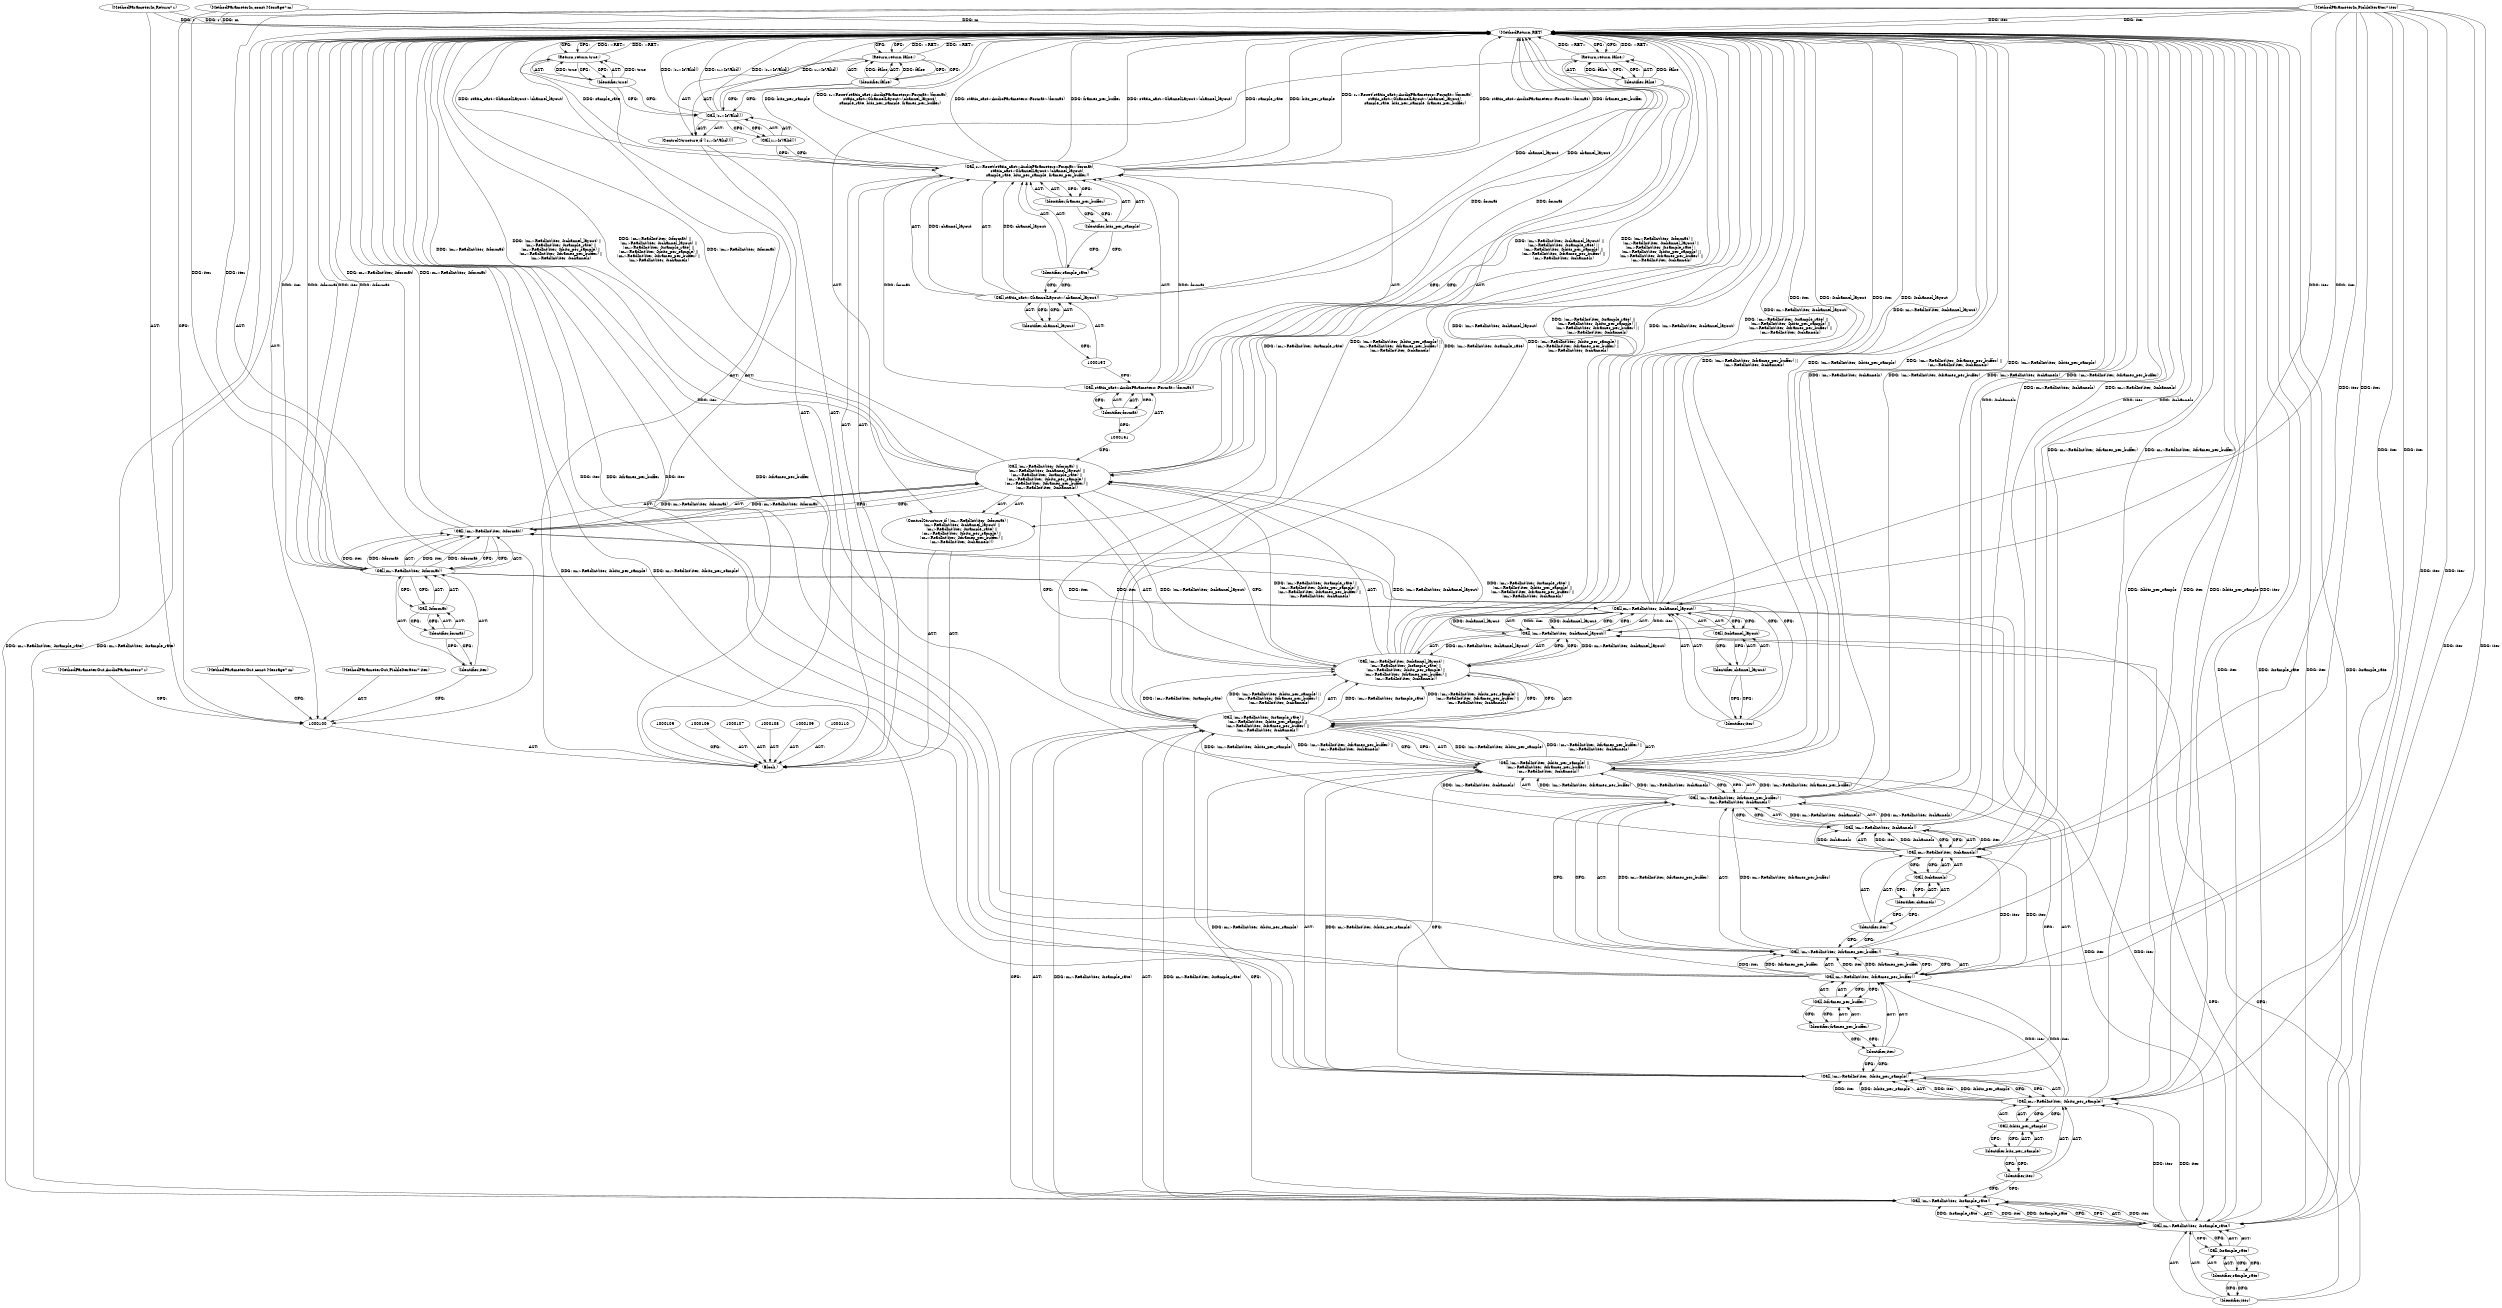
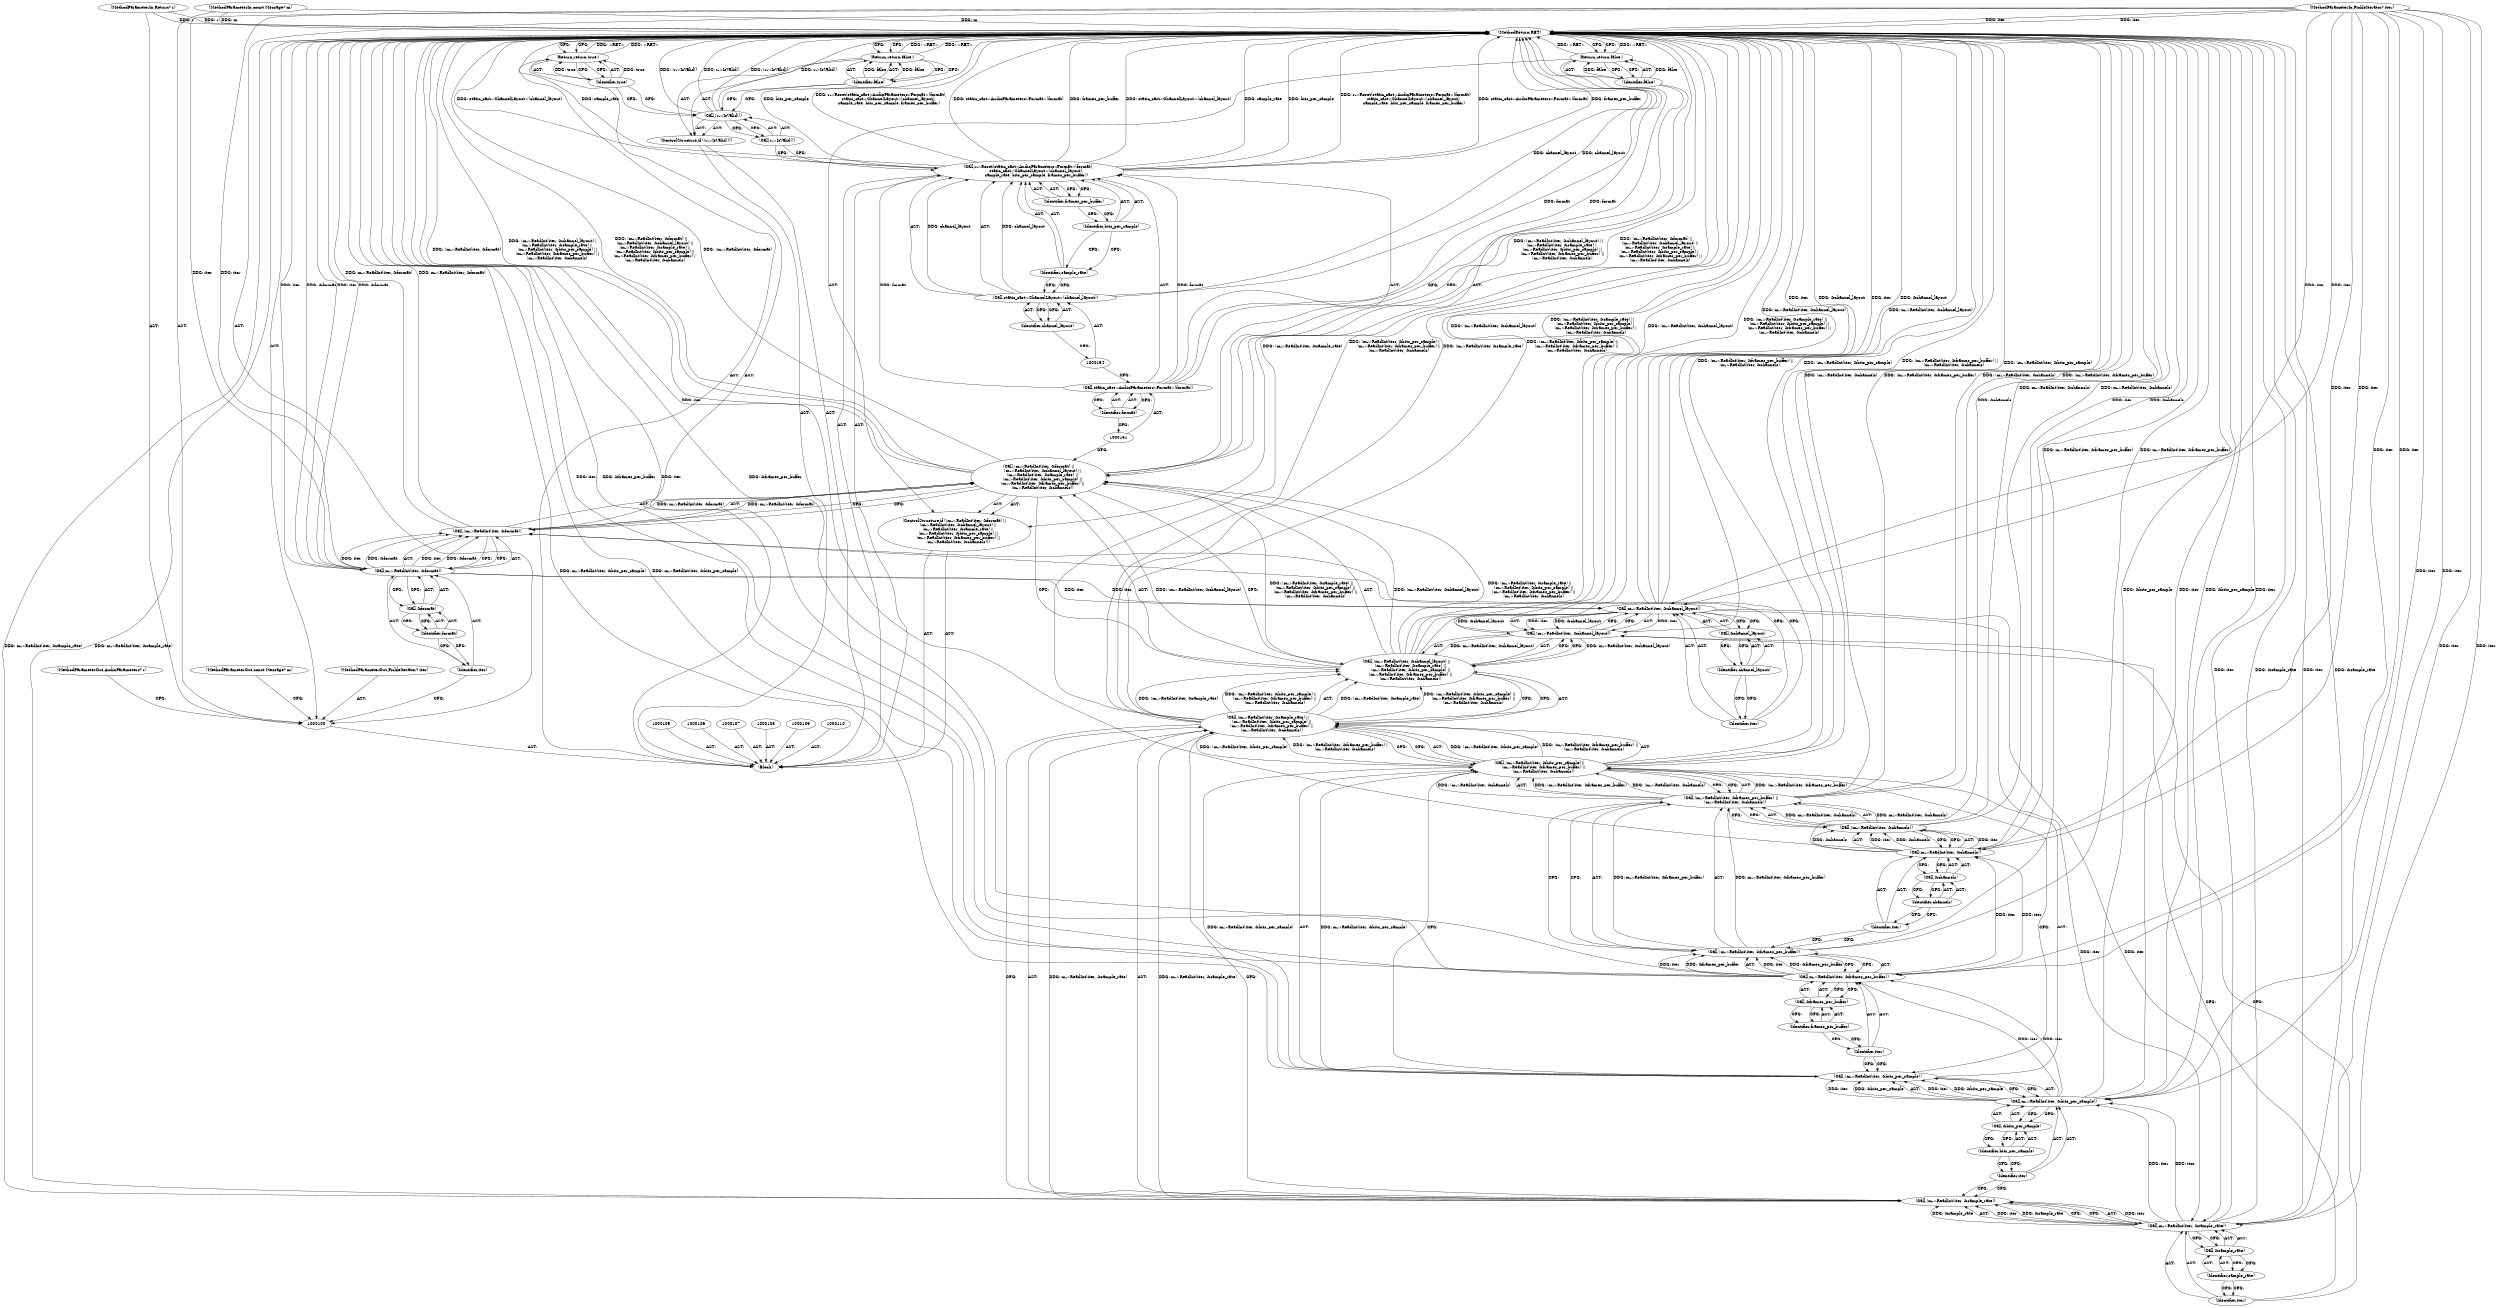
edge "(MethodParameterIn,const Message* m)" -> "1000100": label "CFG: " -> "AST: "
edge "1000105" -> "(Block,)": label "CFG: " -> "AST: "
